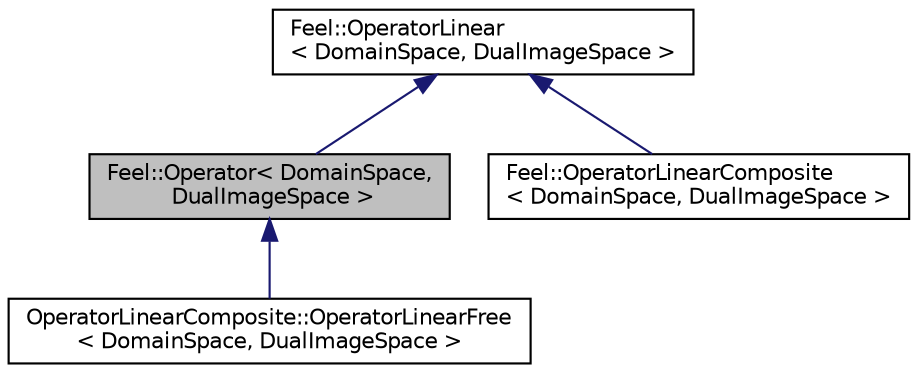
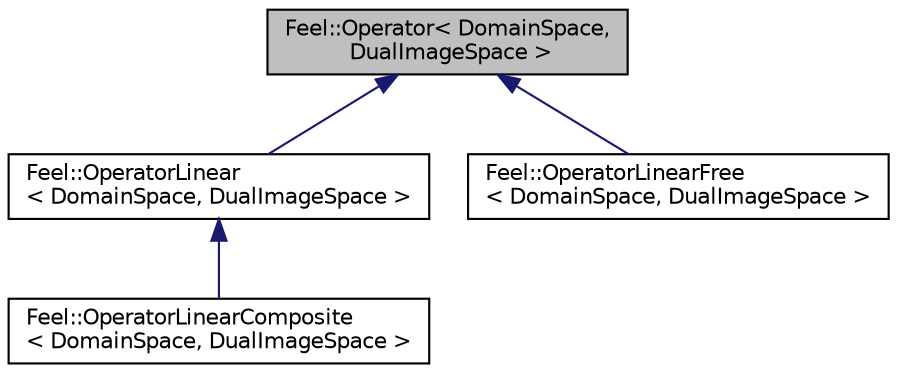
edge "Feel::Operator< DomainSpace, DualImageSpace >" -> "Feel::OperatorLinear < DomainSpace, DualImageSpace >": reversed
node "OperatorLinearComposite::OperatorLinearFree < DomainSpace, DualImageSpace >": label "OperatorLinearComposite::OperatorLinearFree < DomainSpace, DualImageSpace >" -> "Feel::OperatorLinearFree < DomainSpace, DualImageSpace >"
